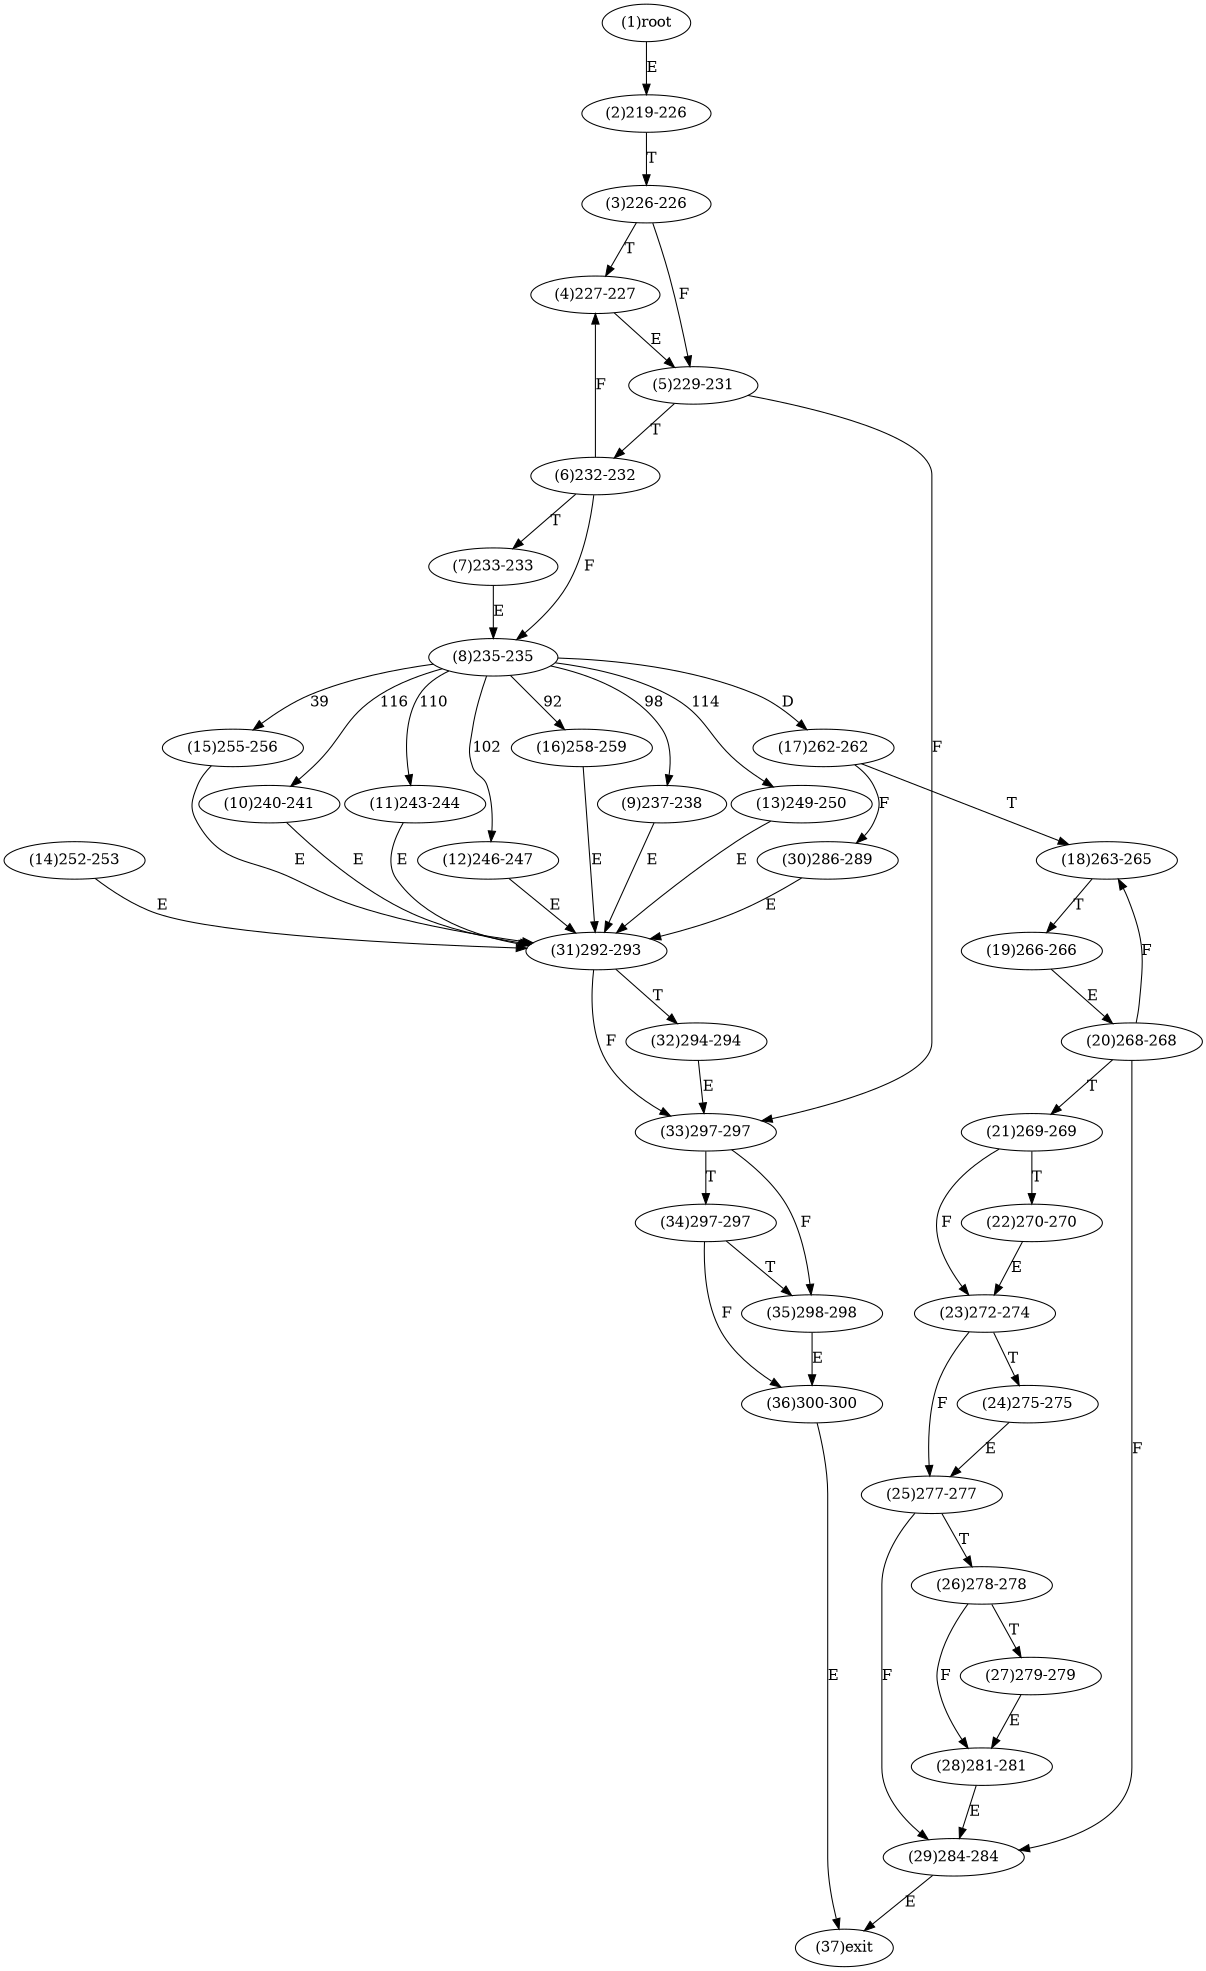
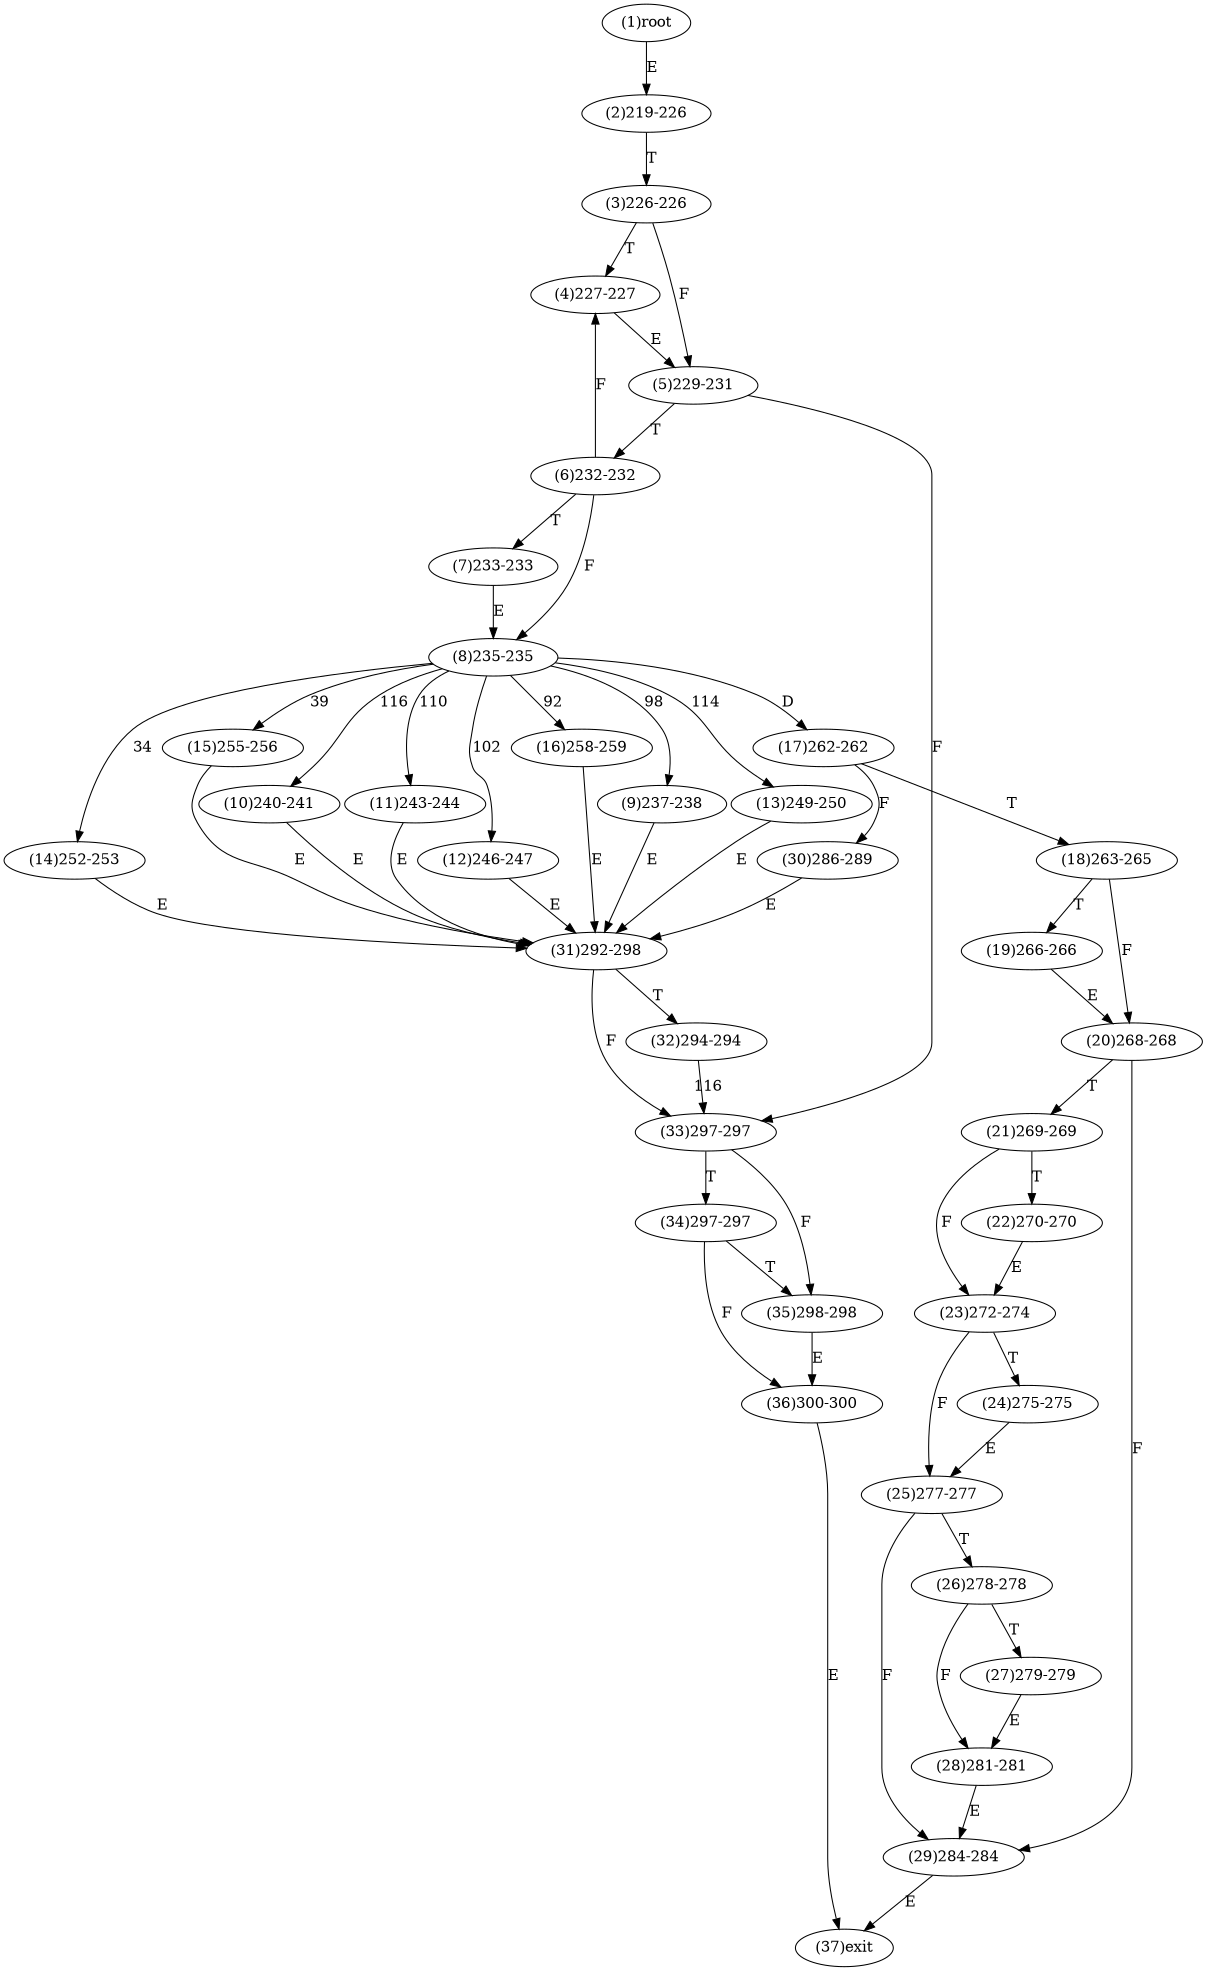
edge "(8)235-235" -> "(14)252-253": added, label "34"
node "(31)292-293": label "(31)292-293" -> "(31)292-298"
edge "(20)268-268" -> "(18)263-265": reversed
edge "(32)294-294" -> "(33)297-297": label "E" -> "116"
